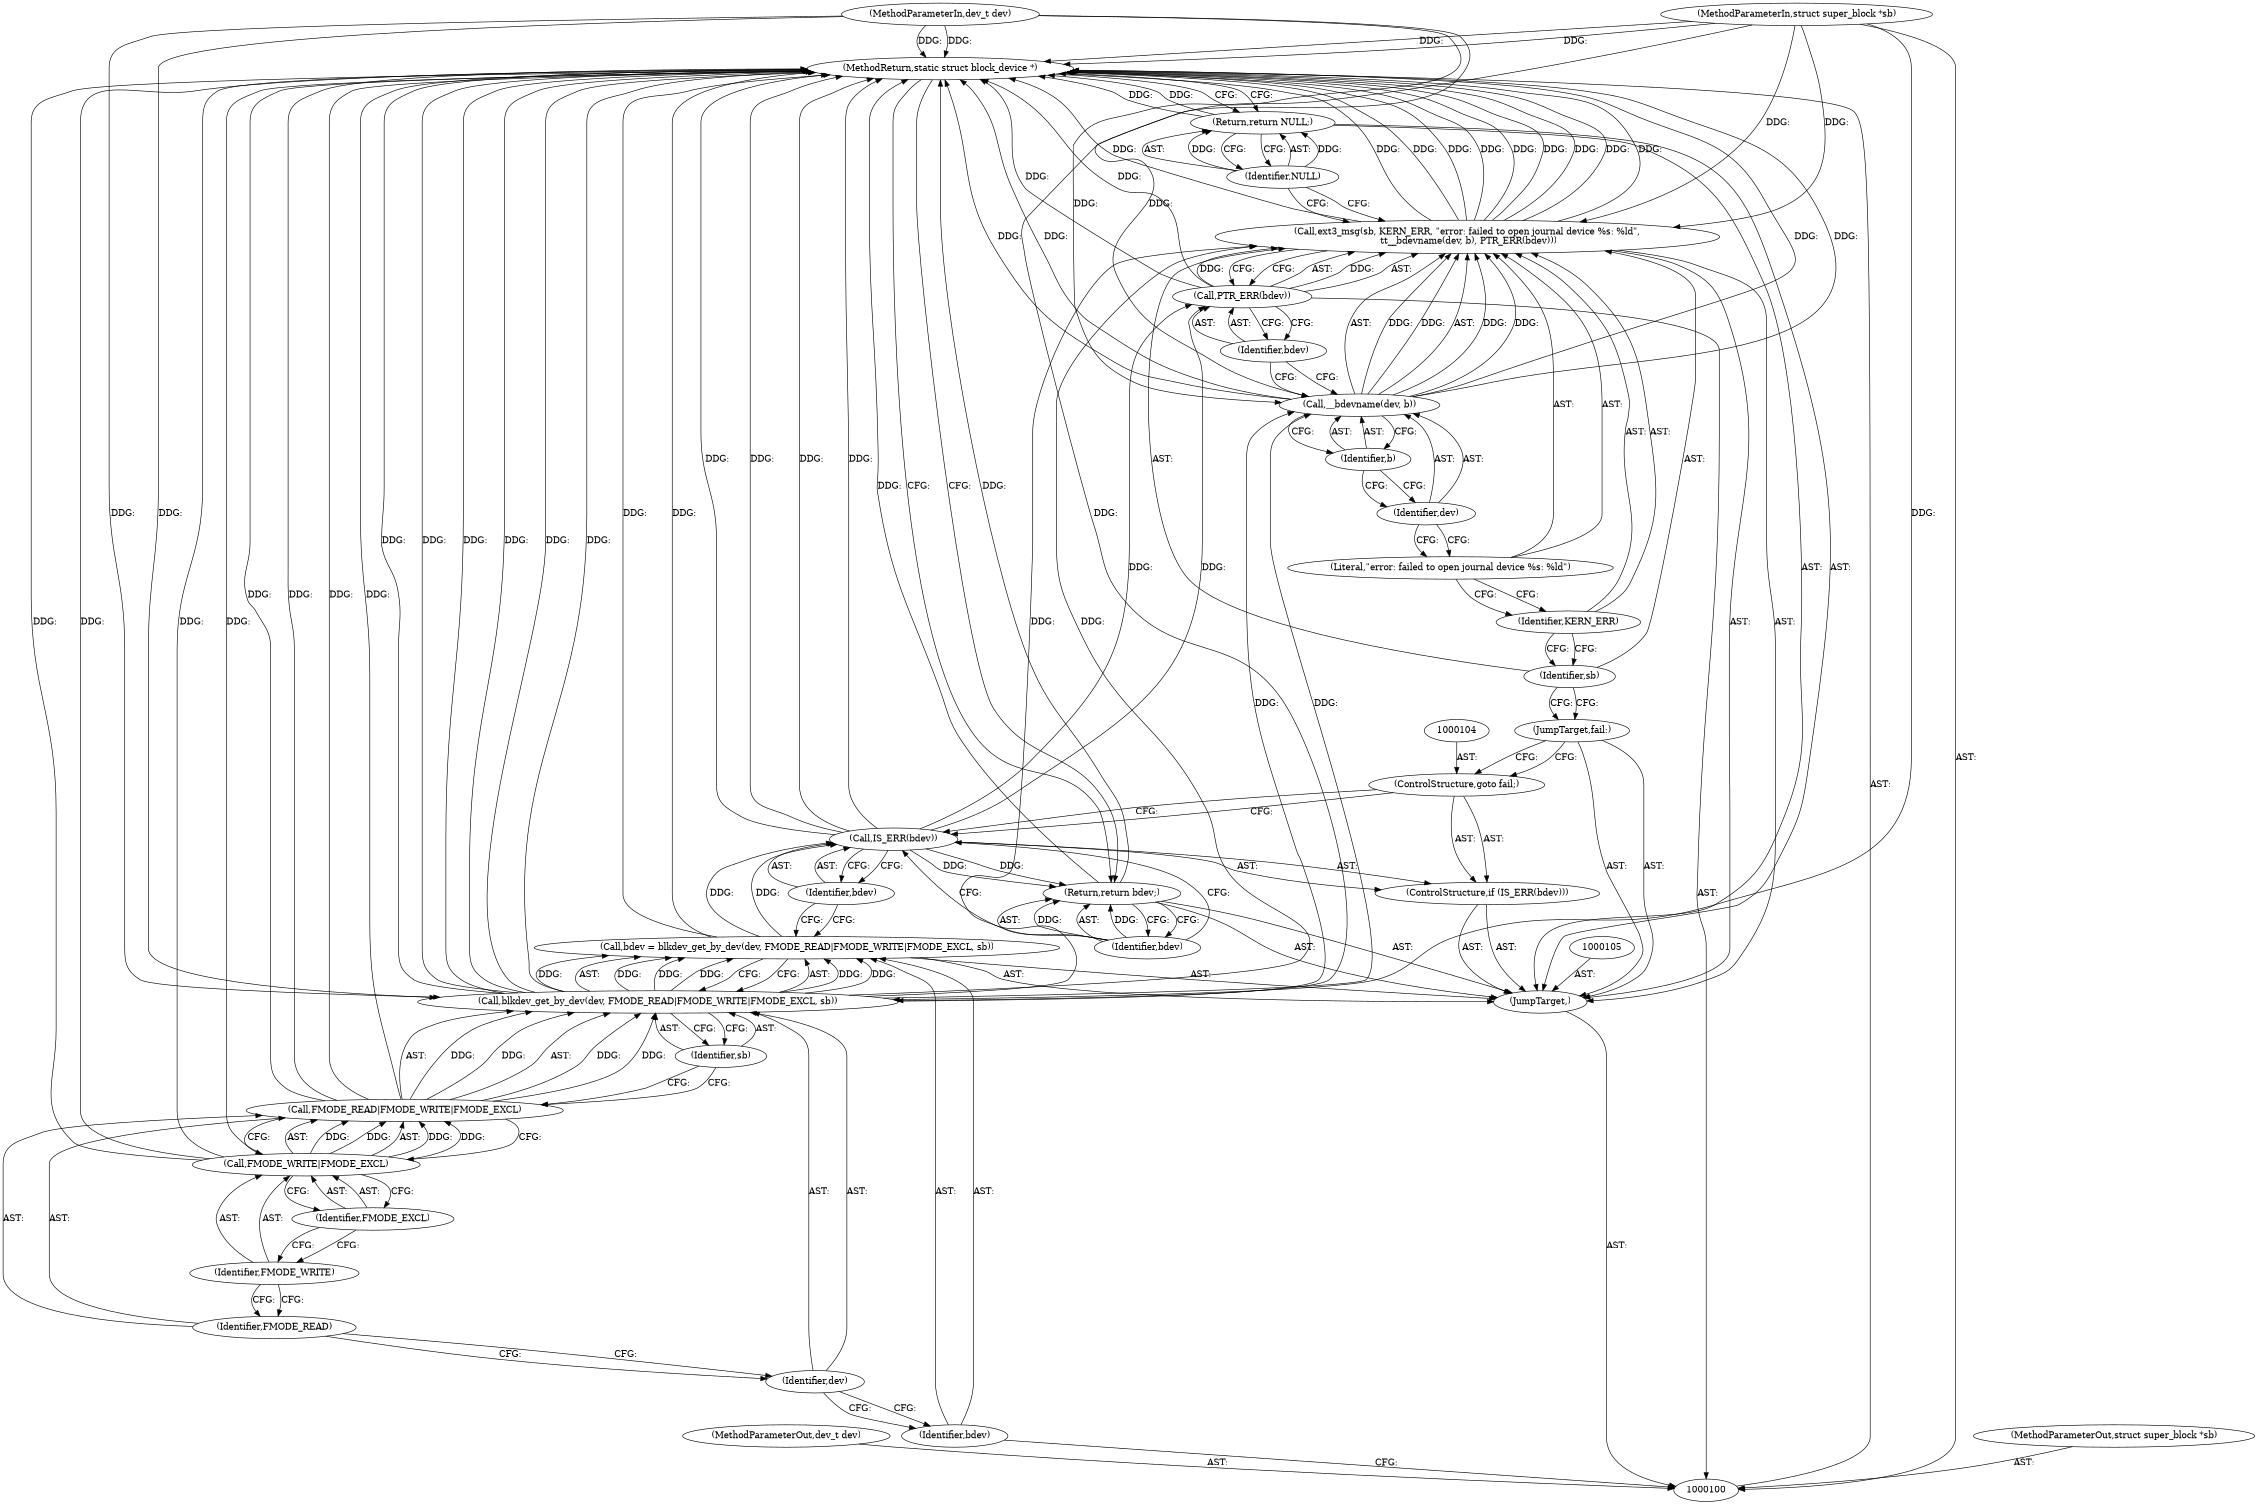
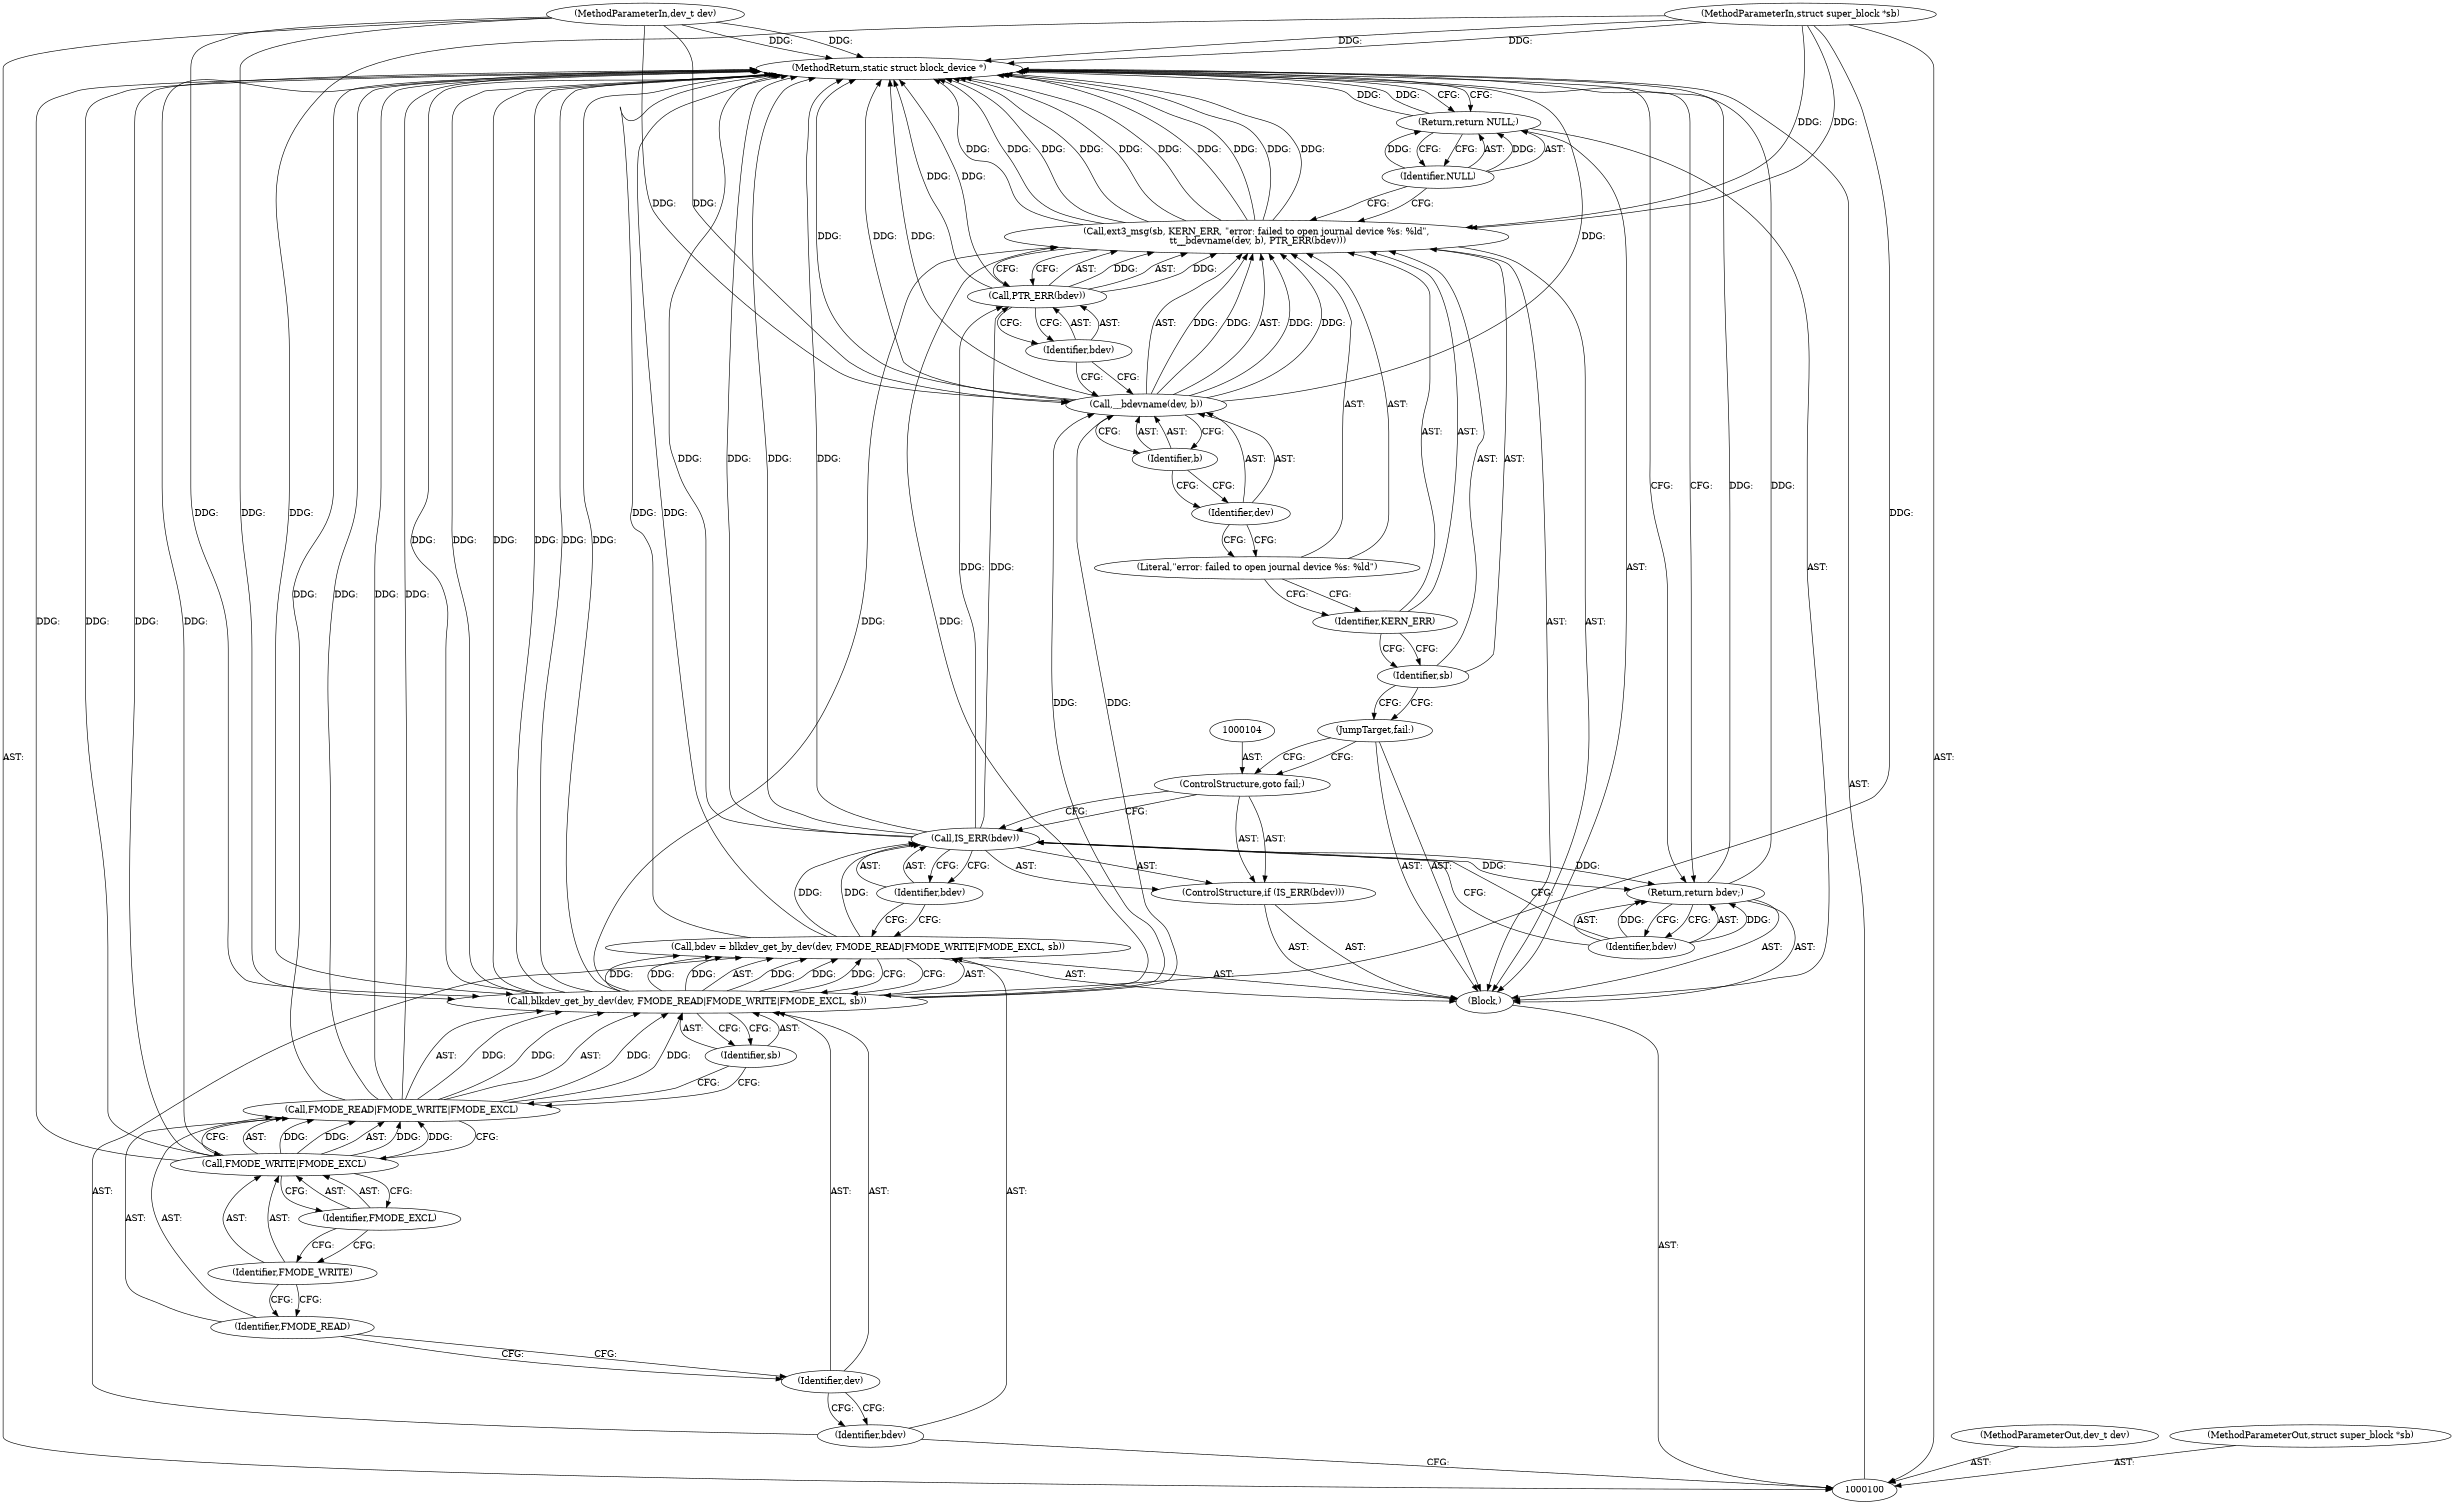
edge "(Call,PTR_ERR(bdev))" -> "1000100": now "(MethodParameterIn,dev_t dev)" -> "1000100"
node "1000105": removed
node "(JumpTarget,)": label "(JumpTarget,)" -> "(Block,)"
